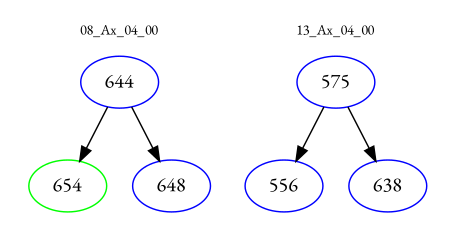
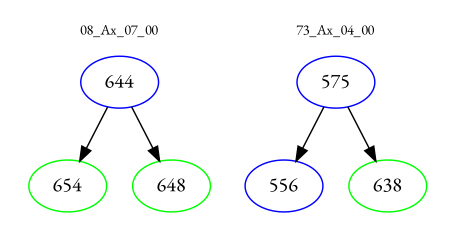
cluster "08_Ax_04_00": label "08_Ax_04_00" -> "08_Ax_07_00"
cluster "13_Ax_04_00": label "13_Ax_04_00" -> "73_Ax_04_00"
node "648": color blue -> green
node "638": color blue -> green
